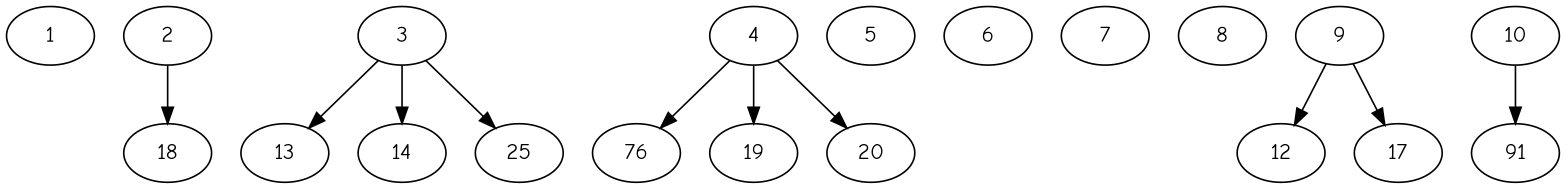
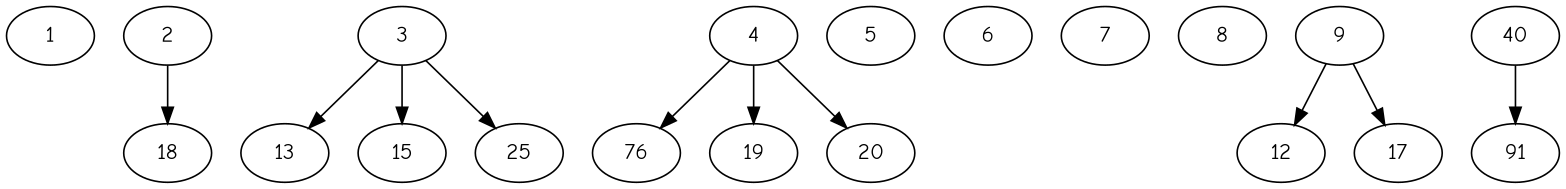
node "10": label "10" -> "40"
node "14": label "14" -> "15"
